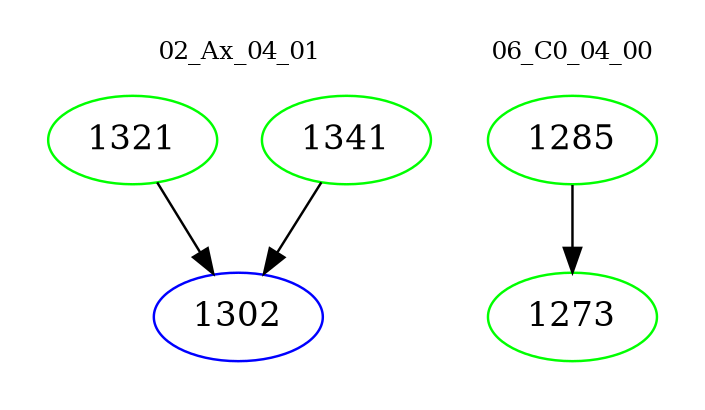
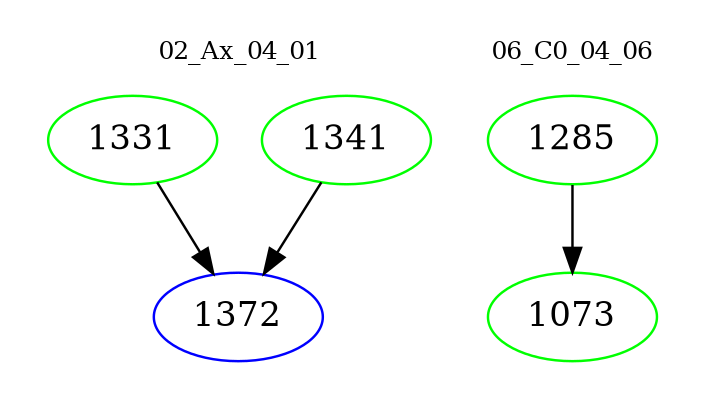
cluster "06_C0_04_00": label "06_C0_04_00" -> "06_C0_04_06"
node "1321": label "1321" -> "1331"
node "1302": label "1302" -> "1372"
node "1273": label "1273" -> "1073"
